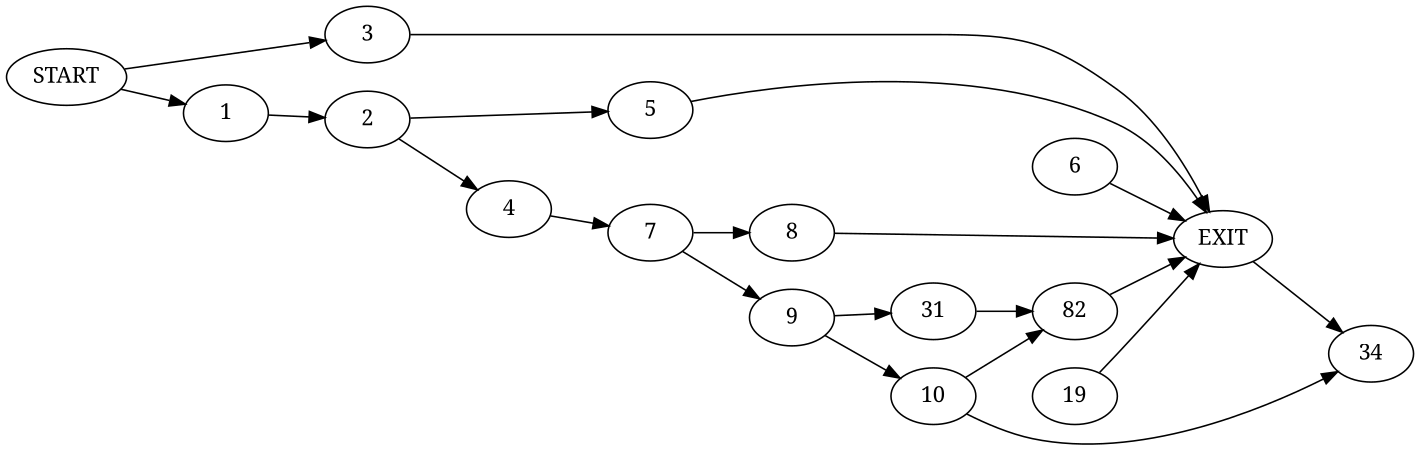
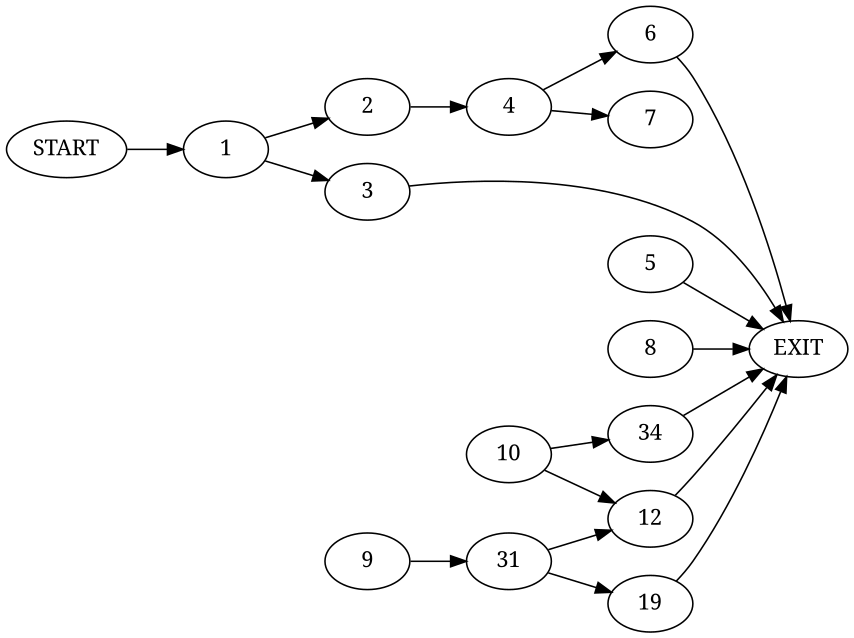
edge "START" -> "3": now "1" -> "3"
edge "4" -> "6": added
edge "2" -> "5": removed
edge "7" -> "8": removed
edge "7" -> "9": removed
edge "EXIT" -> "34": reversed
node "82": label "82" -> "12"
edge "9" -> "10": removed
edge "31" -> "19": added
